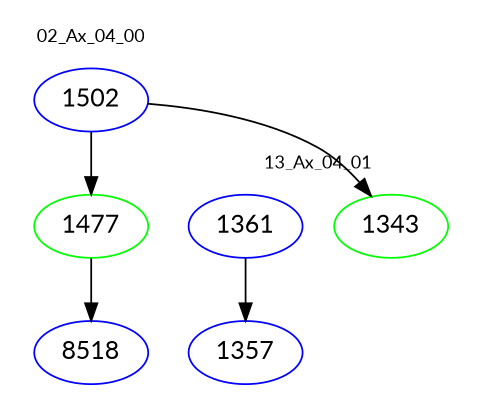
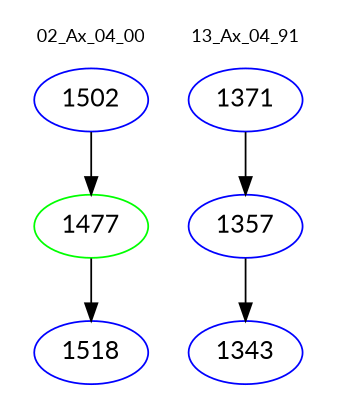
edge "1502" -> "1343": now "1357" -> "1343"
cluster "13_Ax_04_01": label "13_Ax_04_01" -> "13_Ax_04_91"
node "1361": label "1361" -> "1371"
node "1343": color green -> blue
node "8518": label "8518" -> "1518"
